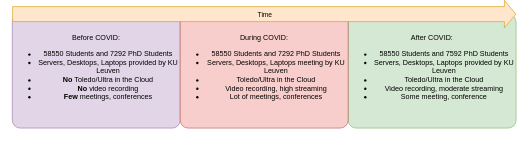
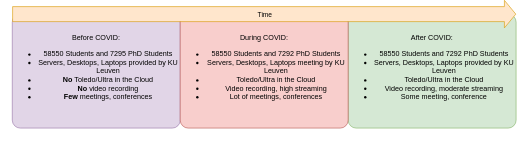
node "Before COVID: 58550 Students and 7292 PhD Students Servers, Desktops, Laptops provided by KU Leuven No Toledo/Ultra in the Cloud No video recording Few meetings, conferences": label "Before COVID: 58550 Students and 7292 PhD Students Servers, Desktops, Laptops provided by KU Leuven No Toledo/Ultra in the Cloud No video recording Few meetings, conferences" -> "Before COVID: 58550 Students and 7295 PhD Students Servers, Desktops, Laptops provided by KU Leuven No Toledo/Ultra in the Cloud No video recording Few meetings, conferences"
node "After COVID: 58550 Students and 7592 PhD Students Servers, Desktops, Laptops provided by KU Leuven Toledo/Ultra in the Cloud Video recording, moderate streaming Some meeting, conference": label "After COVID: 58550 Students and 7592 PhD Students Servers, Desktops, Laptops provided by KU Leuven Toledo/Ultra in the Cloud Video recording, moderate streaming Some meeting, conference" -> "After COVID: 58550 Students and 7292 PhD Students Servers, Desktops, Laptops provided by KU Leuven Toledo/Ultra in the Cloud Video recording, moderate streaming Some meeting, conference"
